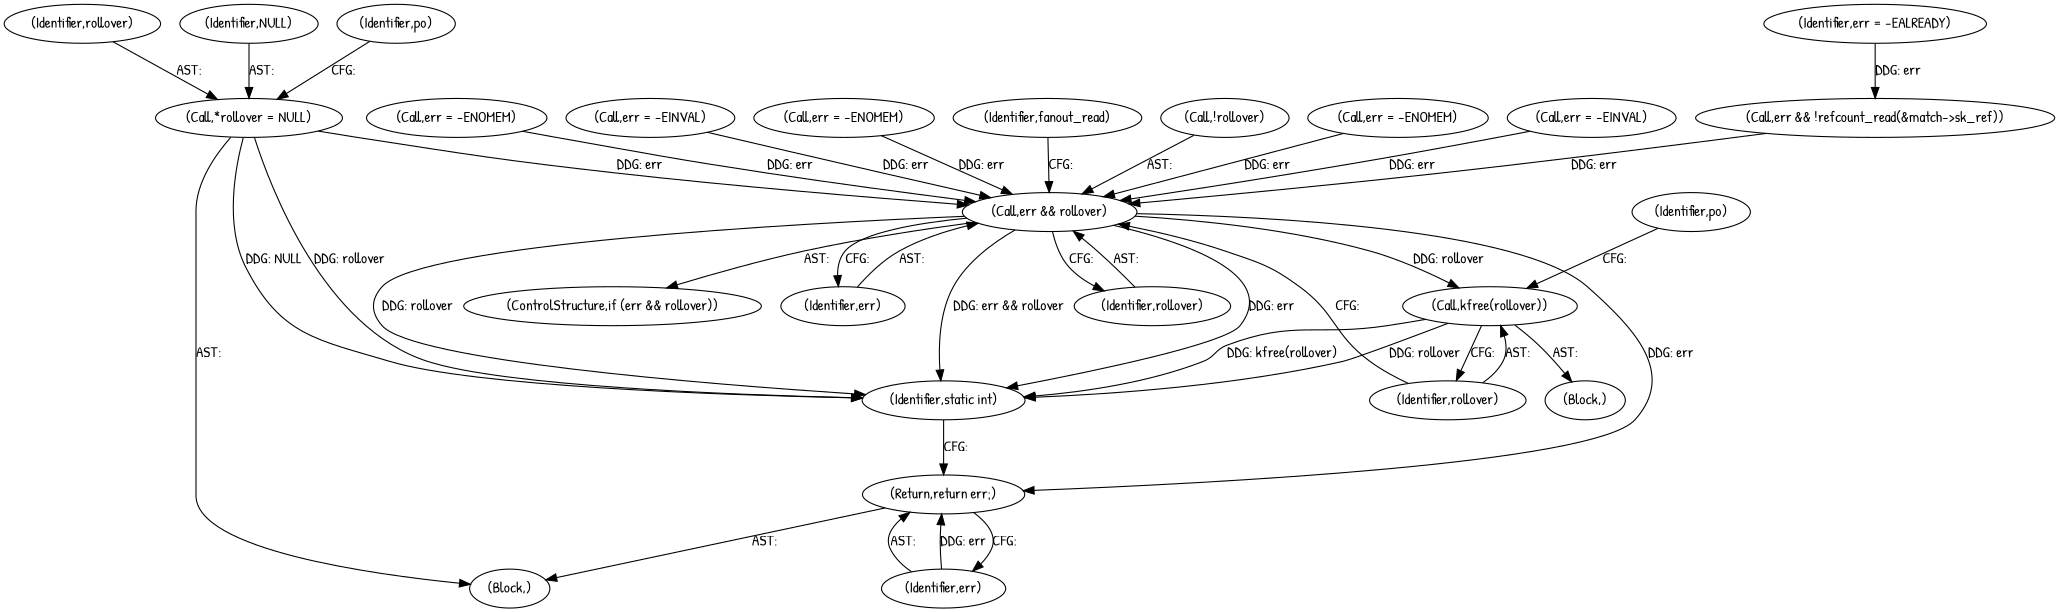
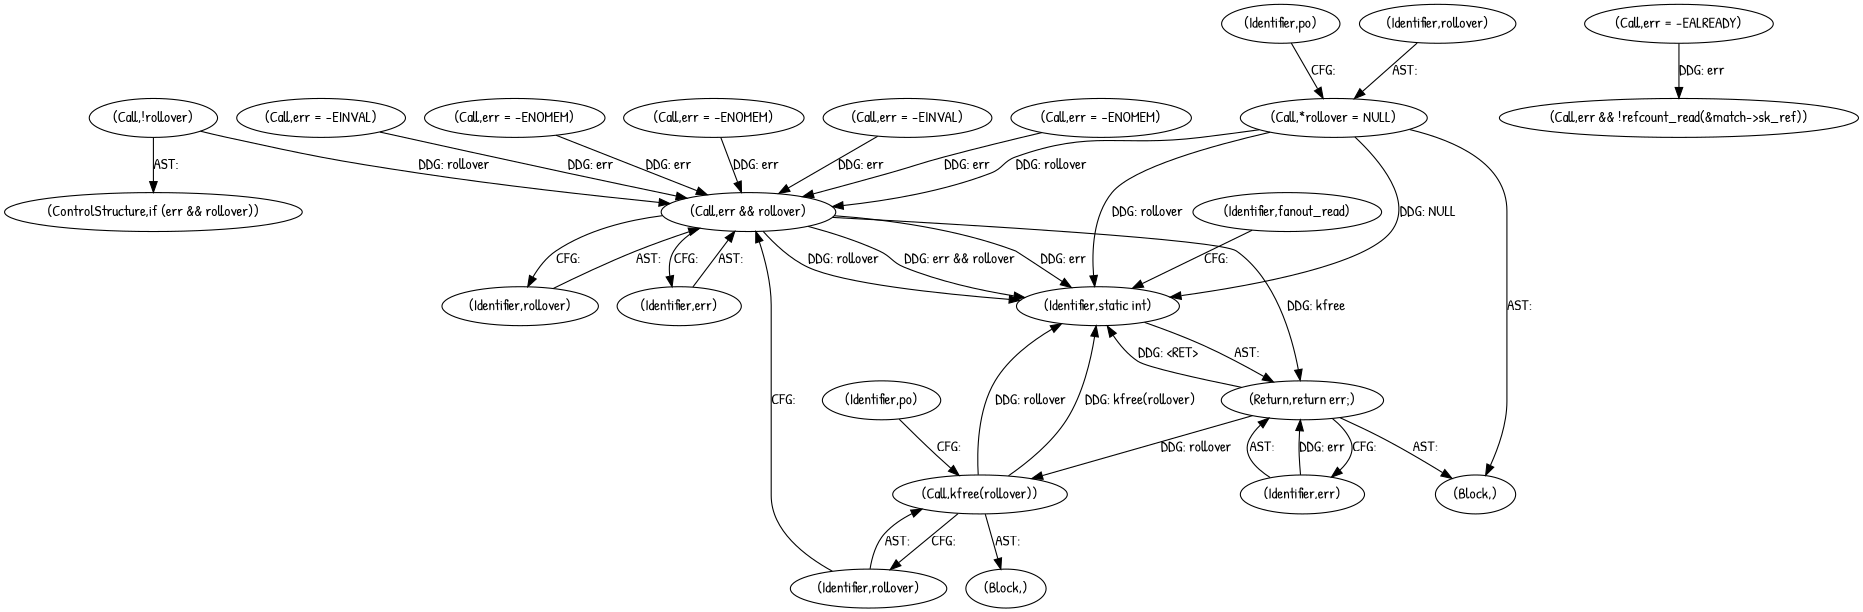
node "(Identifier,NULL)": removed
node "(Identifier,err = -EALREADY)": label "(Identifier,err = -EALREADY)" -> "(Call,err = -EALREADY)"
edge "(Identifier,fanout_read)" -> "(Call,err && rollover)": now "(Identifier,fanout_read)" -> "(Identifier,static int)"
edge "(Call,*rollover = NULL)" -> "(Call,err && rollover)": label "DDG: err" -> "DDG: rollover"
edge "(Call,!rollover)" -> "(Call,err && rollover)": label "AST: " -> "DDG: rollover"
edge "(Call,err && !refcount_read(&match->sk_ref))" -> "(Call,err && rollover)": removed, label "DDG: err"
edge "(Call,err && rollover)" -> "(Call,kfree(rollover))": now "(Return,return err;)" -> "(Call,kfree(rollover))"
edge "(Call,err && rollover)" -> "(ControlStructure,if (err && rollover))": now "(Call,!rollover)" -> "(ControlStructure,if (err && rollover))"
edge "(Call,err && rollover)" -> "(Return,return err;)": label "DDG: err" -> "DDG: kfree"
edge "(Return,return err;)" -> "(Identifier,static int)": added, label "DDG: <RET>"
edge "(Identifier,static int)" -> "(Return,return err;)": label "CFG: " -> "AST: "
